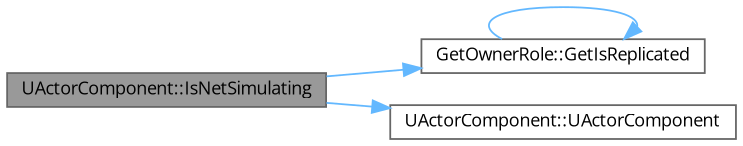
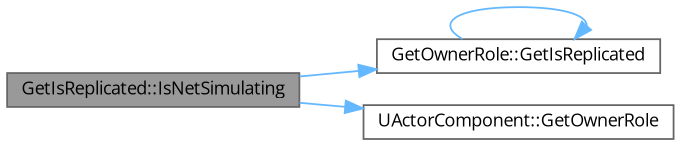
node "UActorComponent::IsNetSimulating": label "UActorComponent::IsNetSimulating" -> "GetIsReplicated::IsNetSimulating"
node "UActorComponent::UActorComponent": label "UActorComponent::UActorComponent" -> "UActorComponent::GetOwnerRole"
